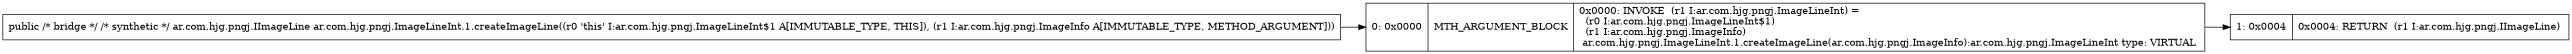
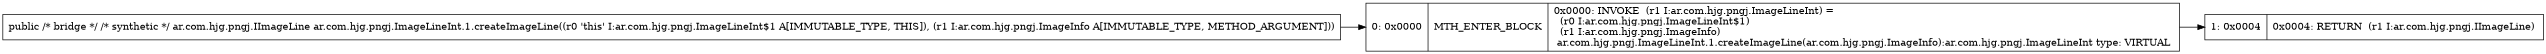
node "0: 0x0000": text "MTH_ARGUMENT_BLOCK" -> "MTH_ENTER_BLOCK"
